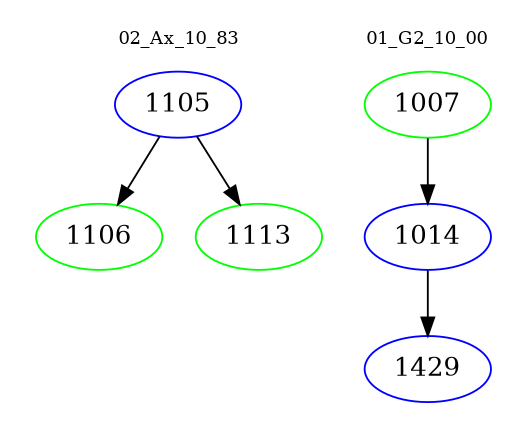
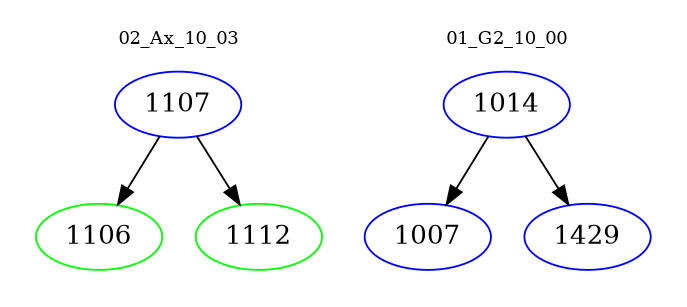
cluster "02_Ax_10_83": label "02_Ax_10_83" -> "02_Ax_10_03"
node "1105": label "1105" -> "1107"
node "1007": color green -> blue
edge "1007" -> "1014": reversed
node "1113": label "1113" -> "1112"
